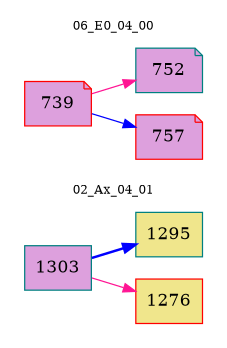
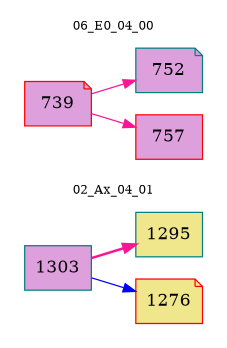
edge "739" -> "757": color blue -> deeppink
node "757": shape note -> box
edge "1303" -> "1295": color blue -> deeppink
edge "1303" -> "1276": color deeppink -> blue
node "1276": shape box -> note
